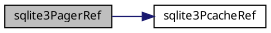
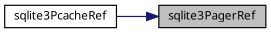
edge "sqlite3PagerRef" -> "sqlite3PcacheRef": reversed
